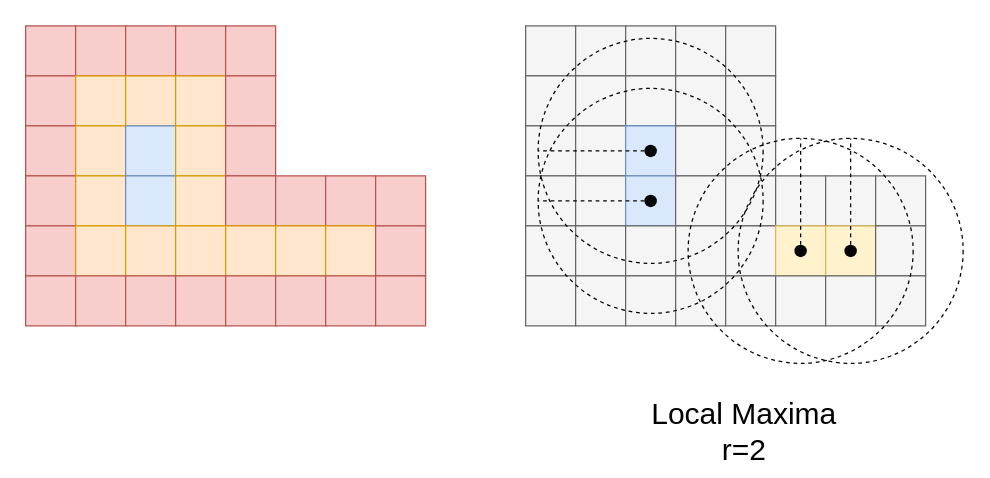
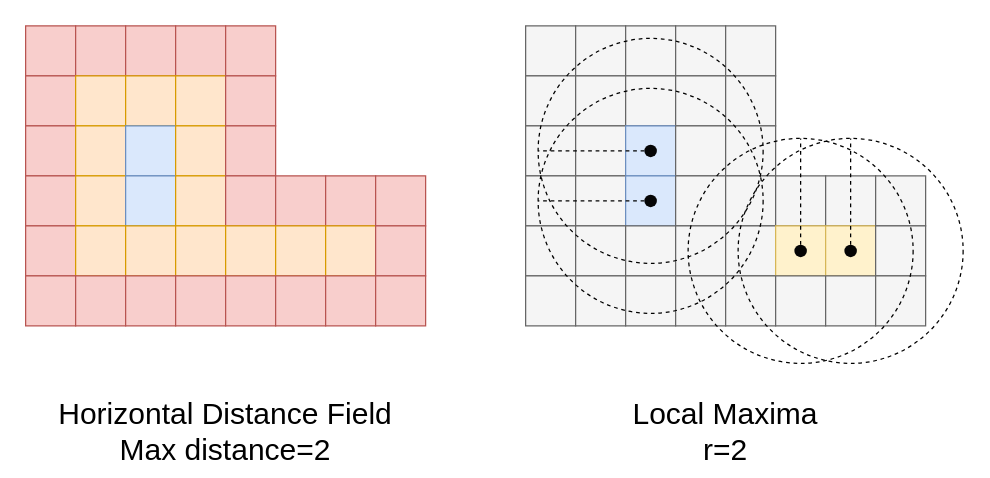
node "Horizontal Distance Field Max distance=2": added
node "Local Maxima r=2": moved (744, 432) -> (726, 432)
